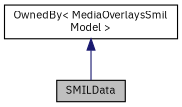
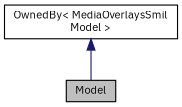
node "SMILData": label "SMILData" -> "Model"
